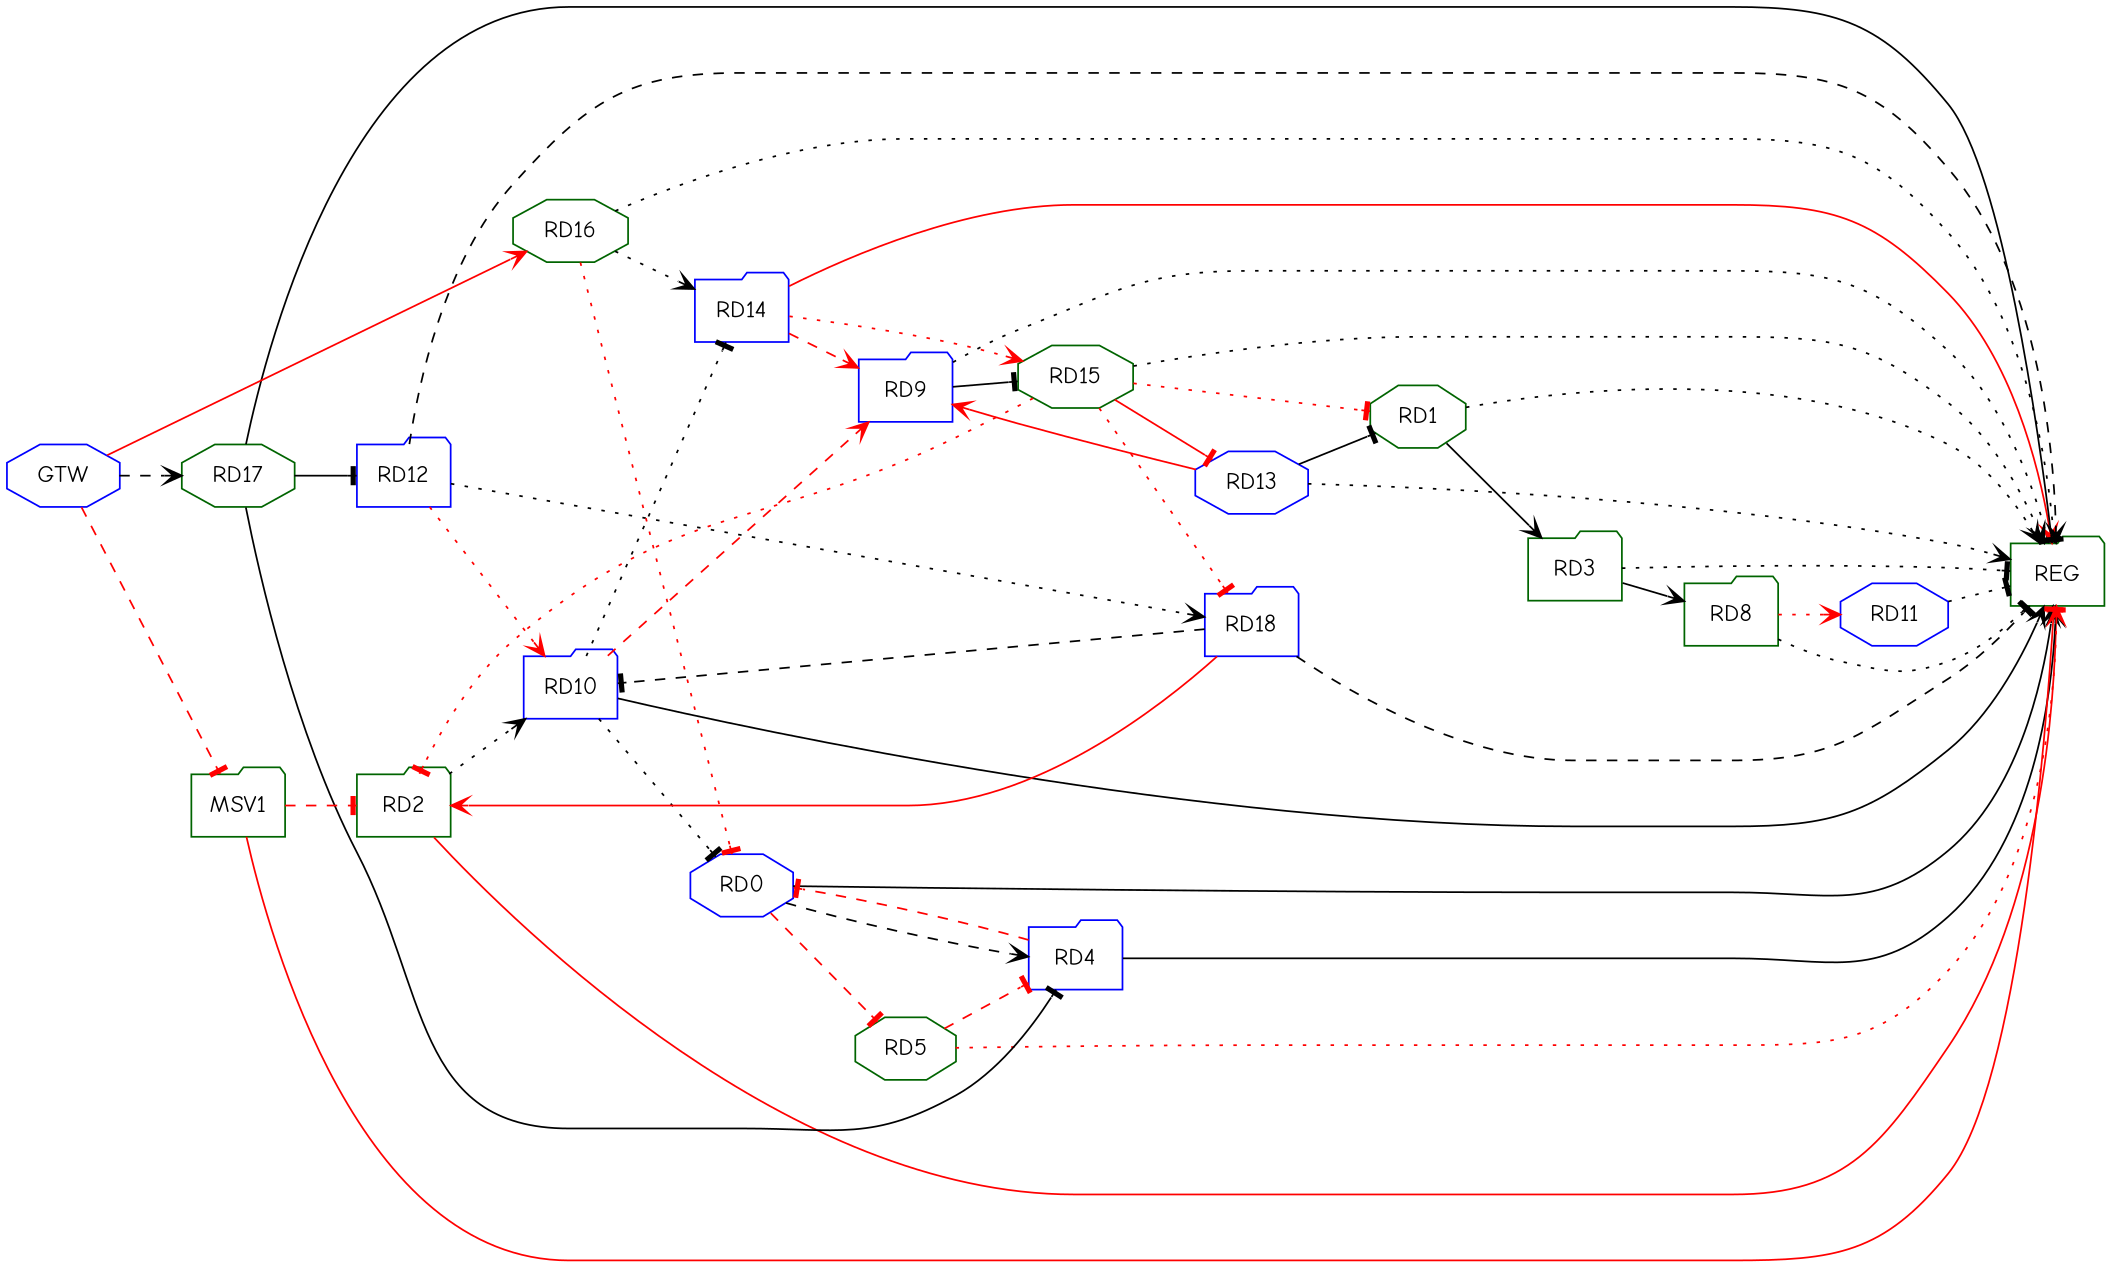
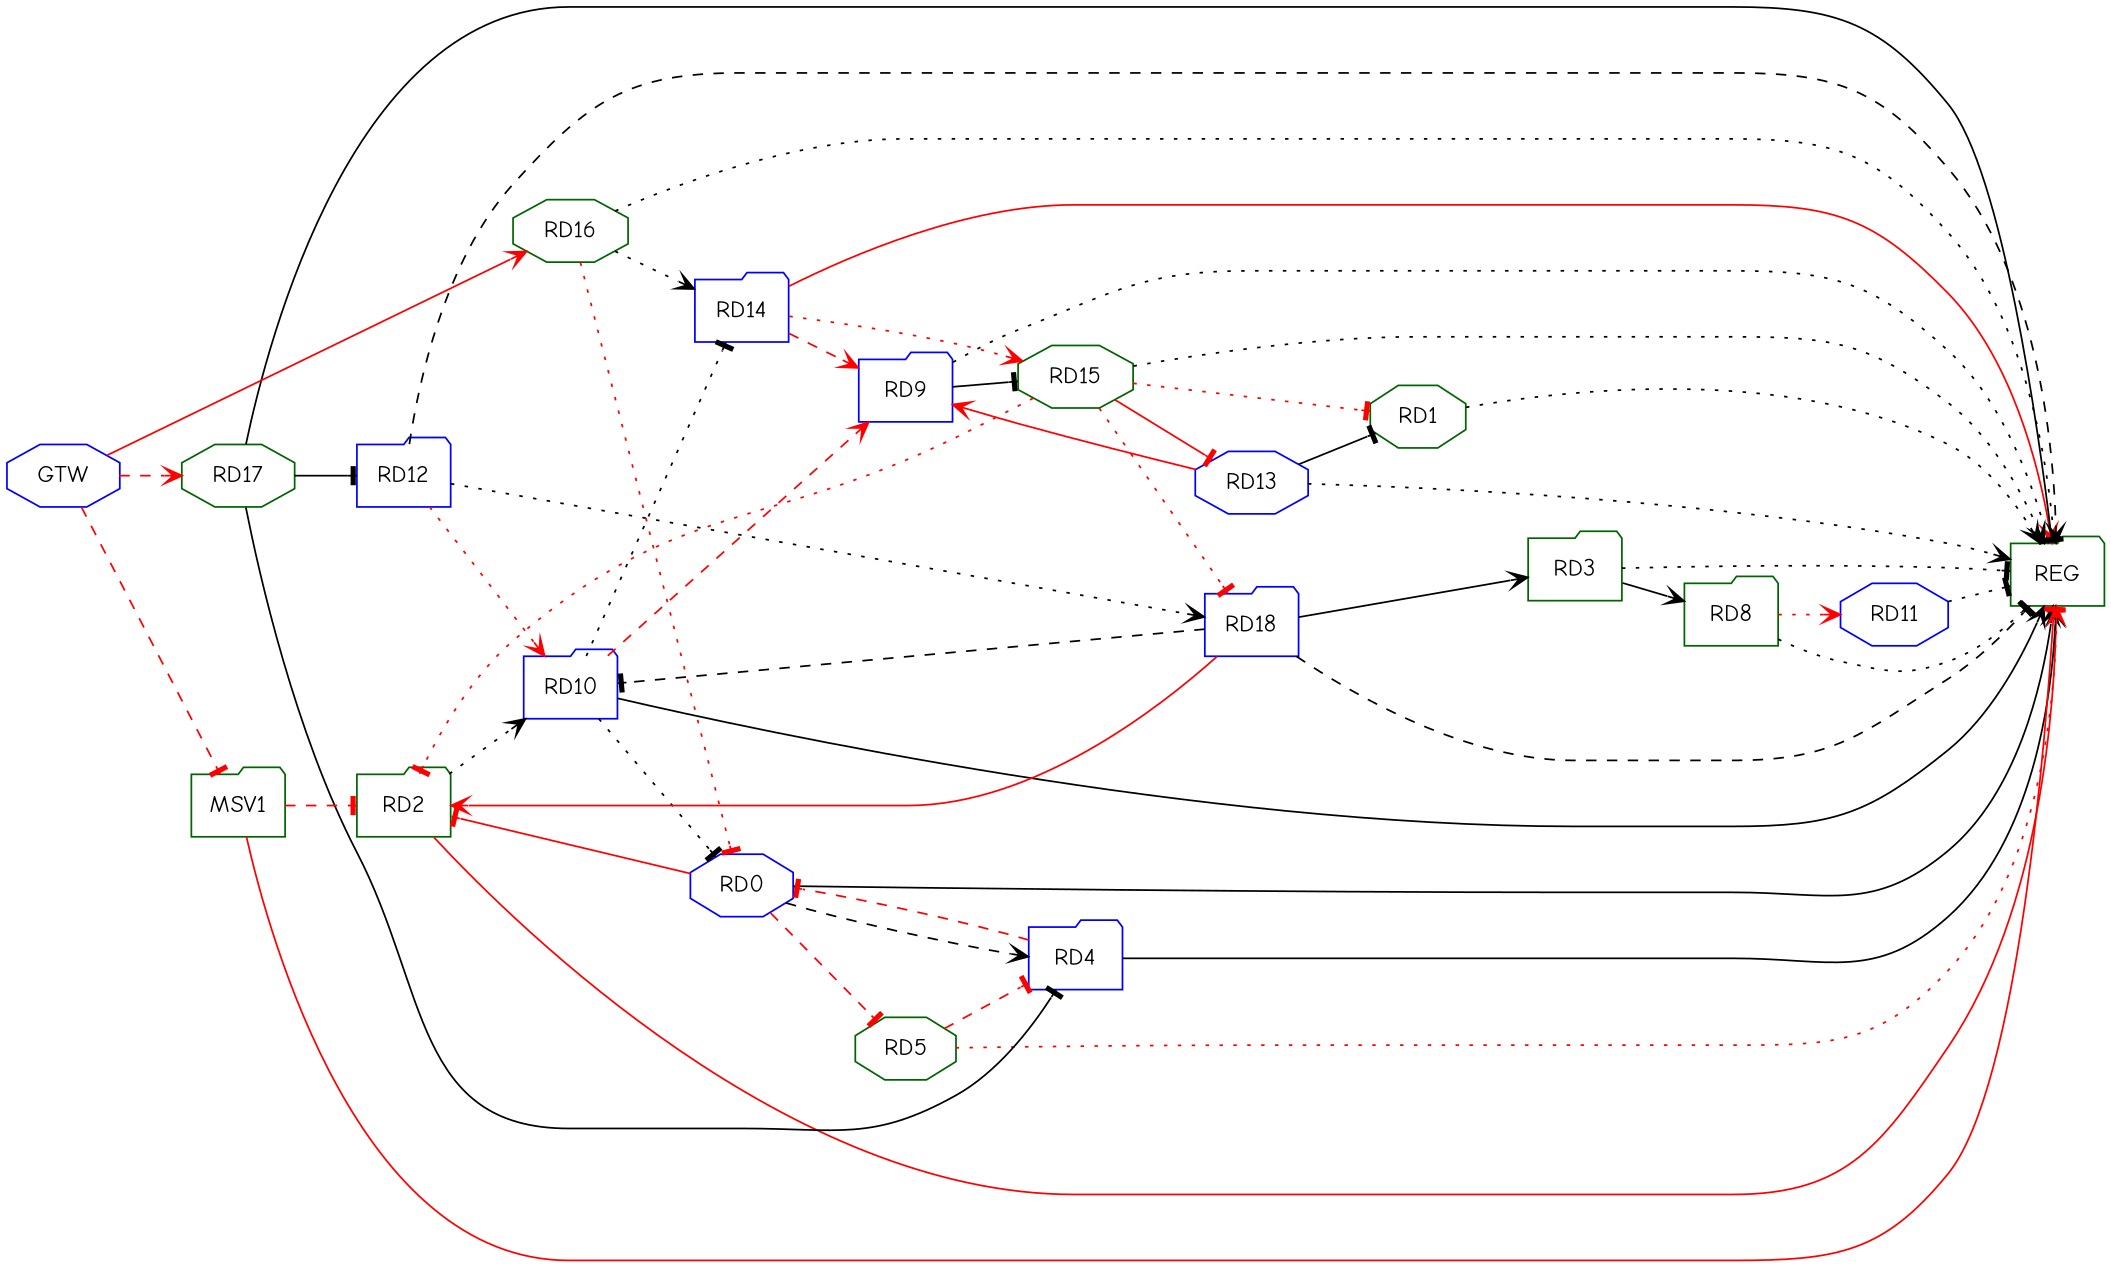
edge "GTW" -> "RD17": color black -> red
edge "RD1" -> "RD3": now "RD18" -> "RD3"
edge "RD0" -> "RD2": added
